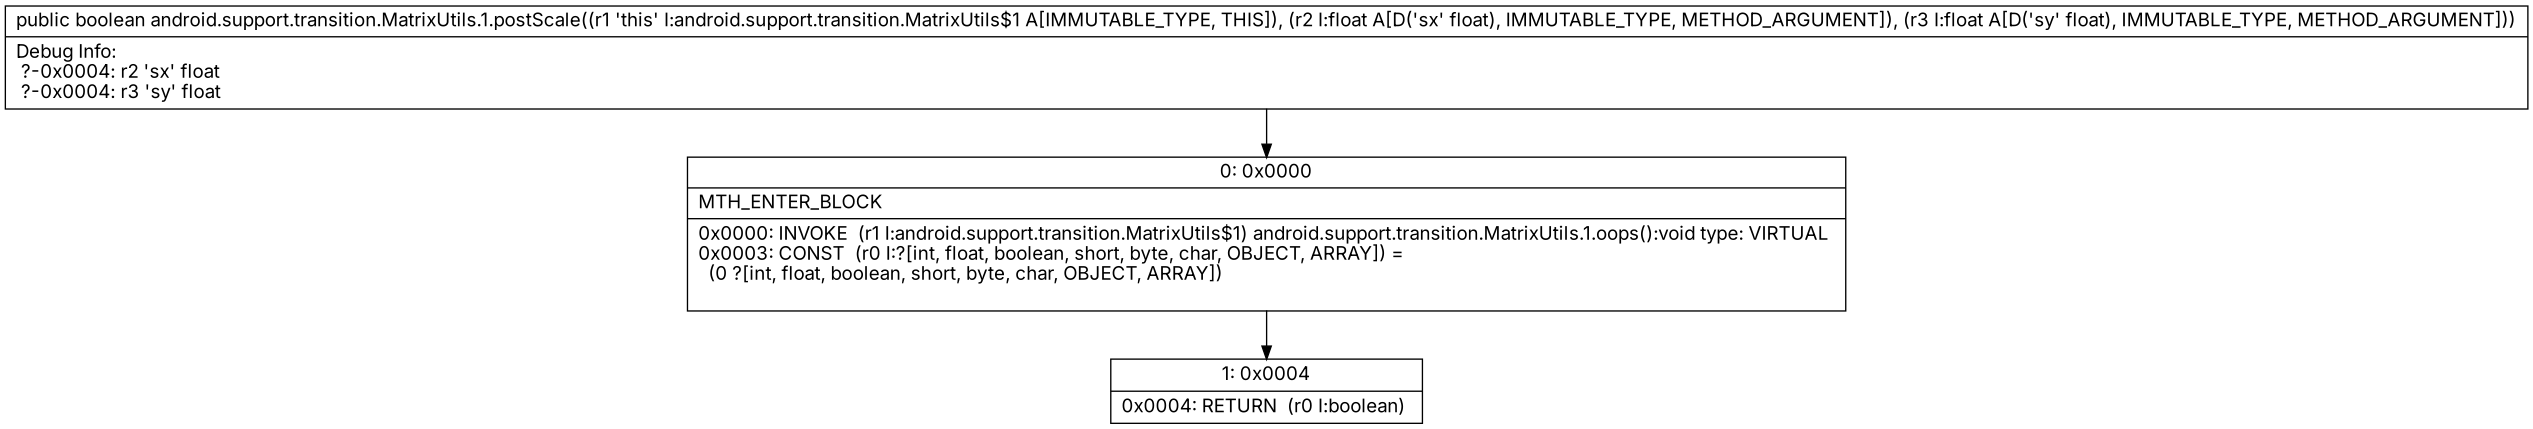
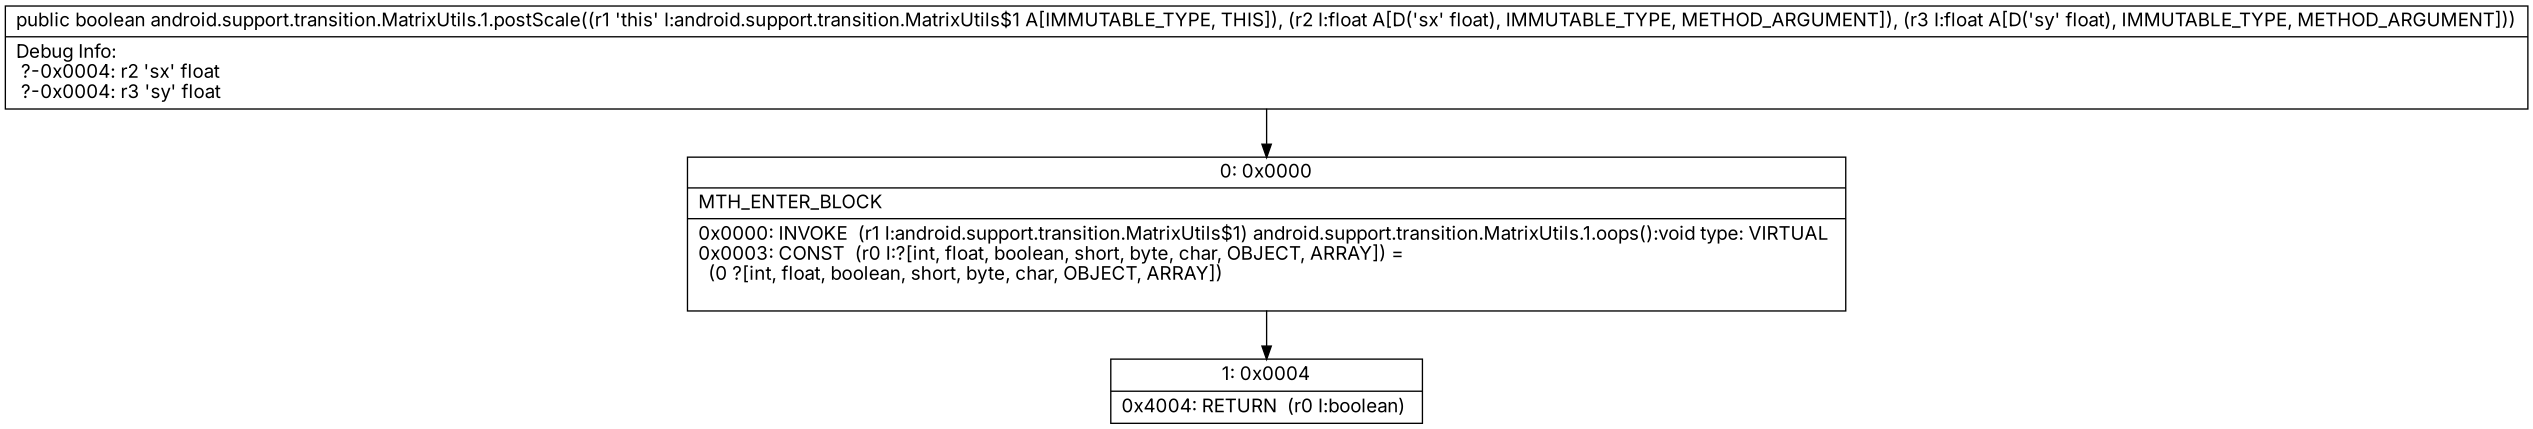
node "1: 0x0004": text "0x0004: RETURN  (r0 I:boolean)" -> "0x4004: RETURN  (r0 I:boolean)"
